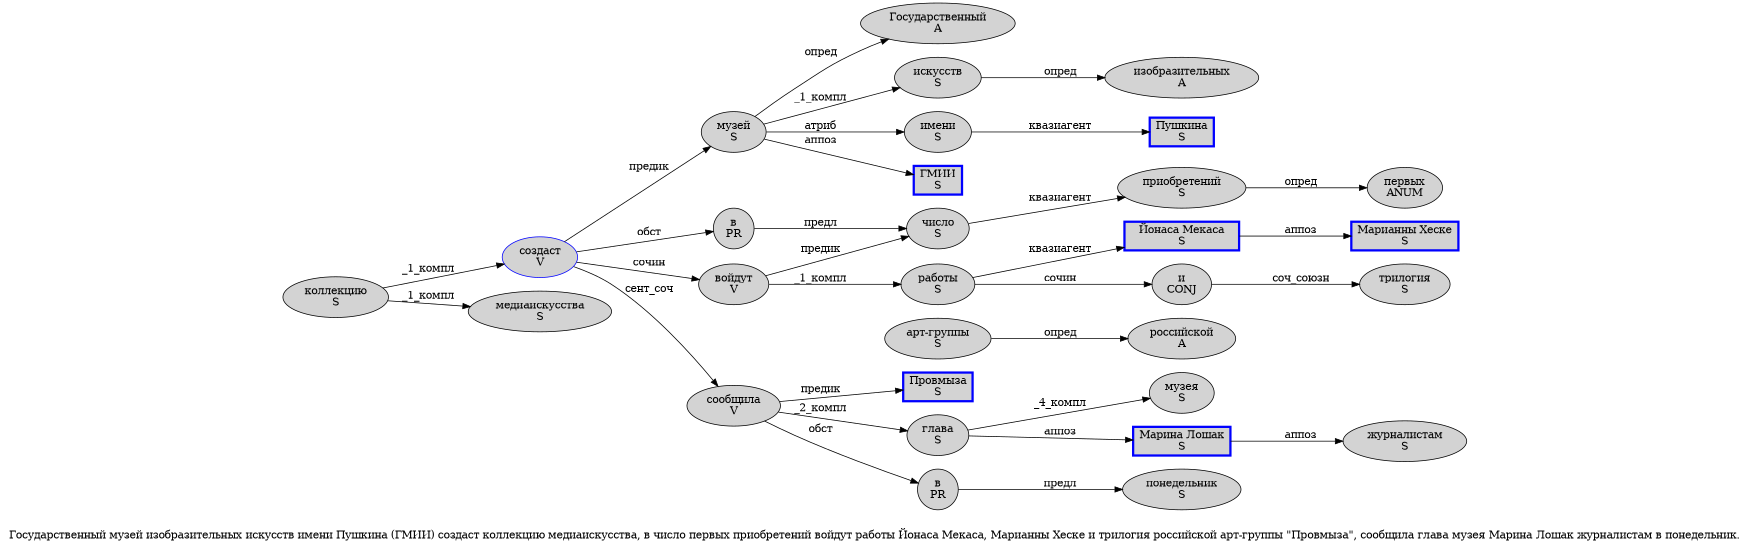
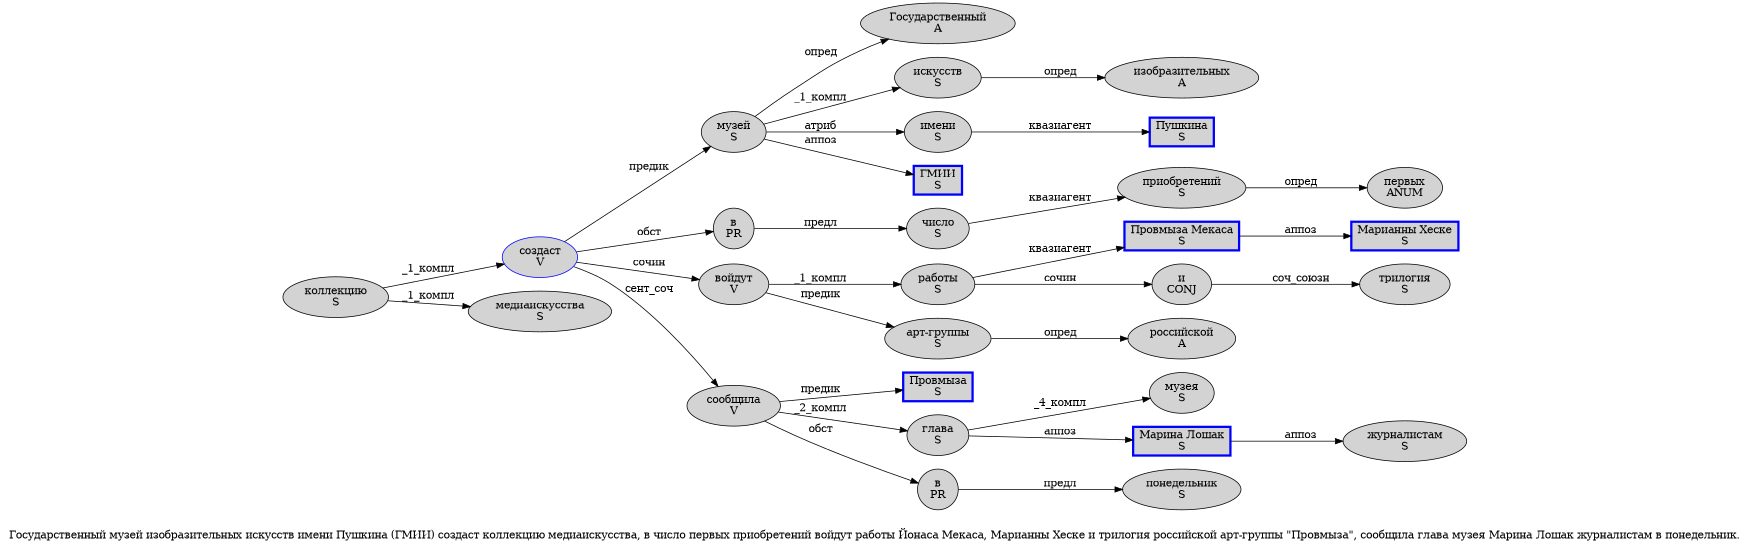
node "Йонаса Мекаса S": label "Йонаса Мекаса S" -> "Провмыза Мекаса S"
edge "войдут V" -> "число S": now "войдут V" -> "арт-группы S"
